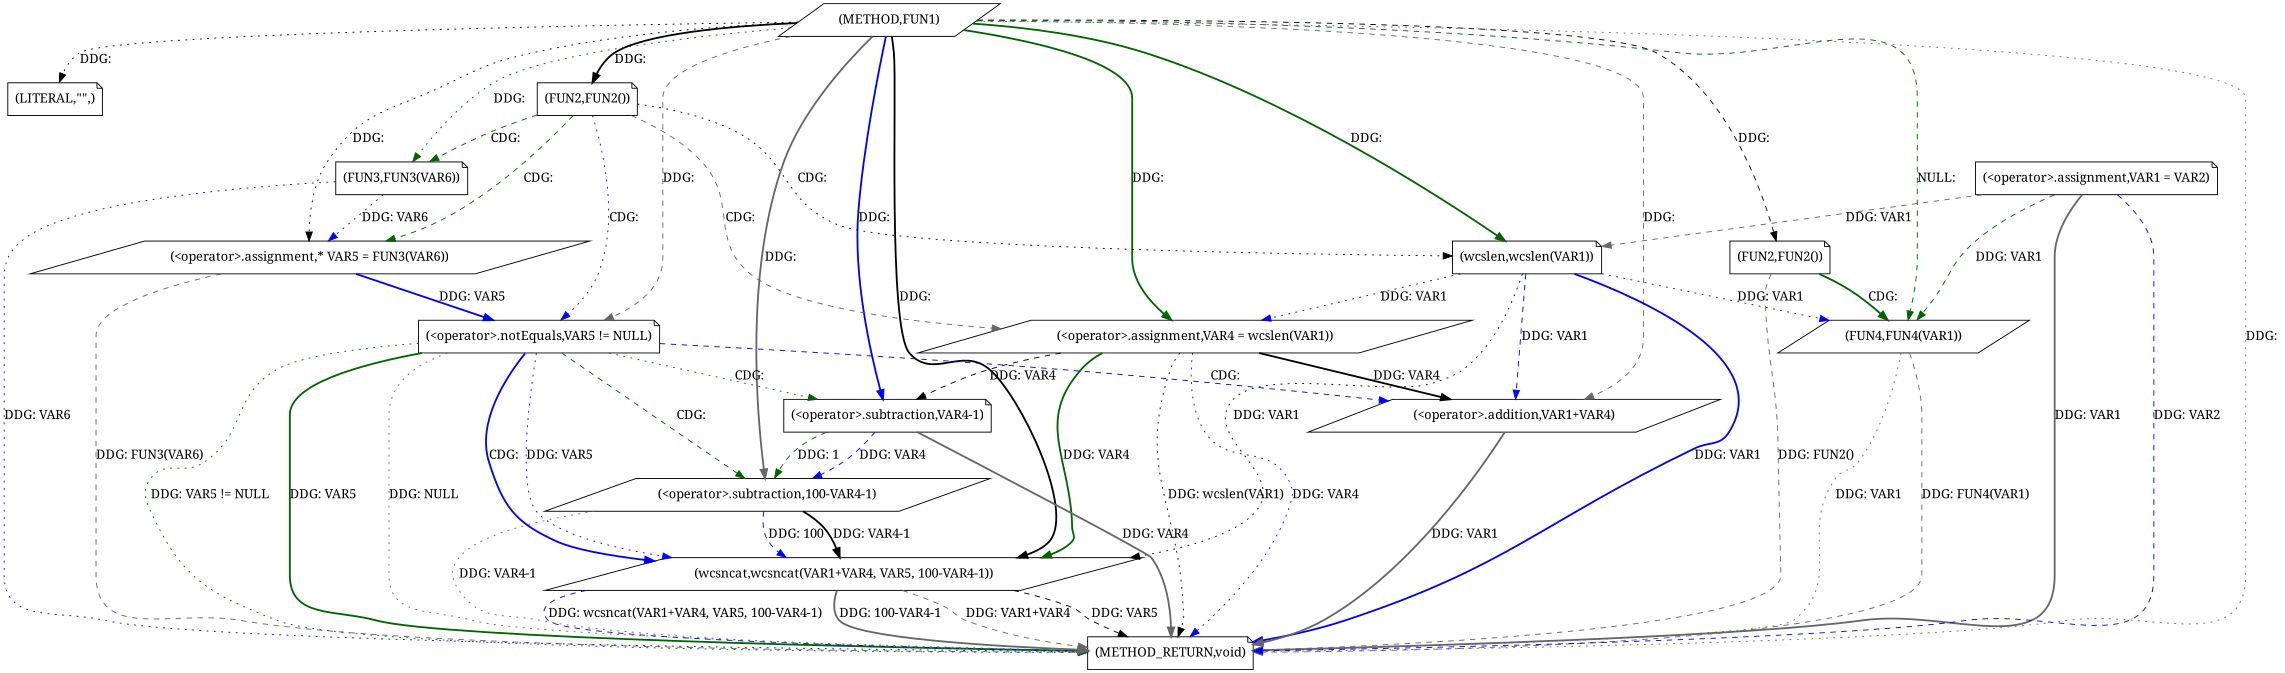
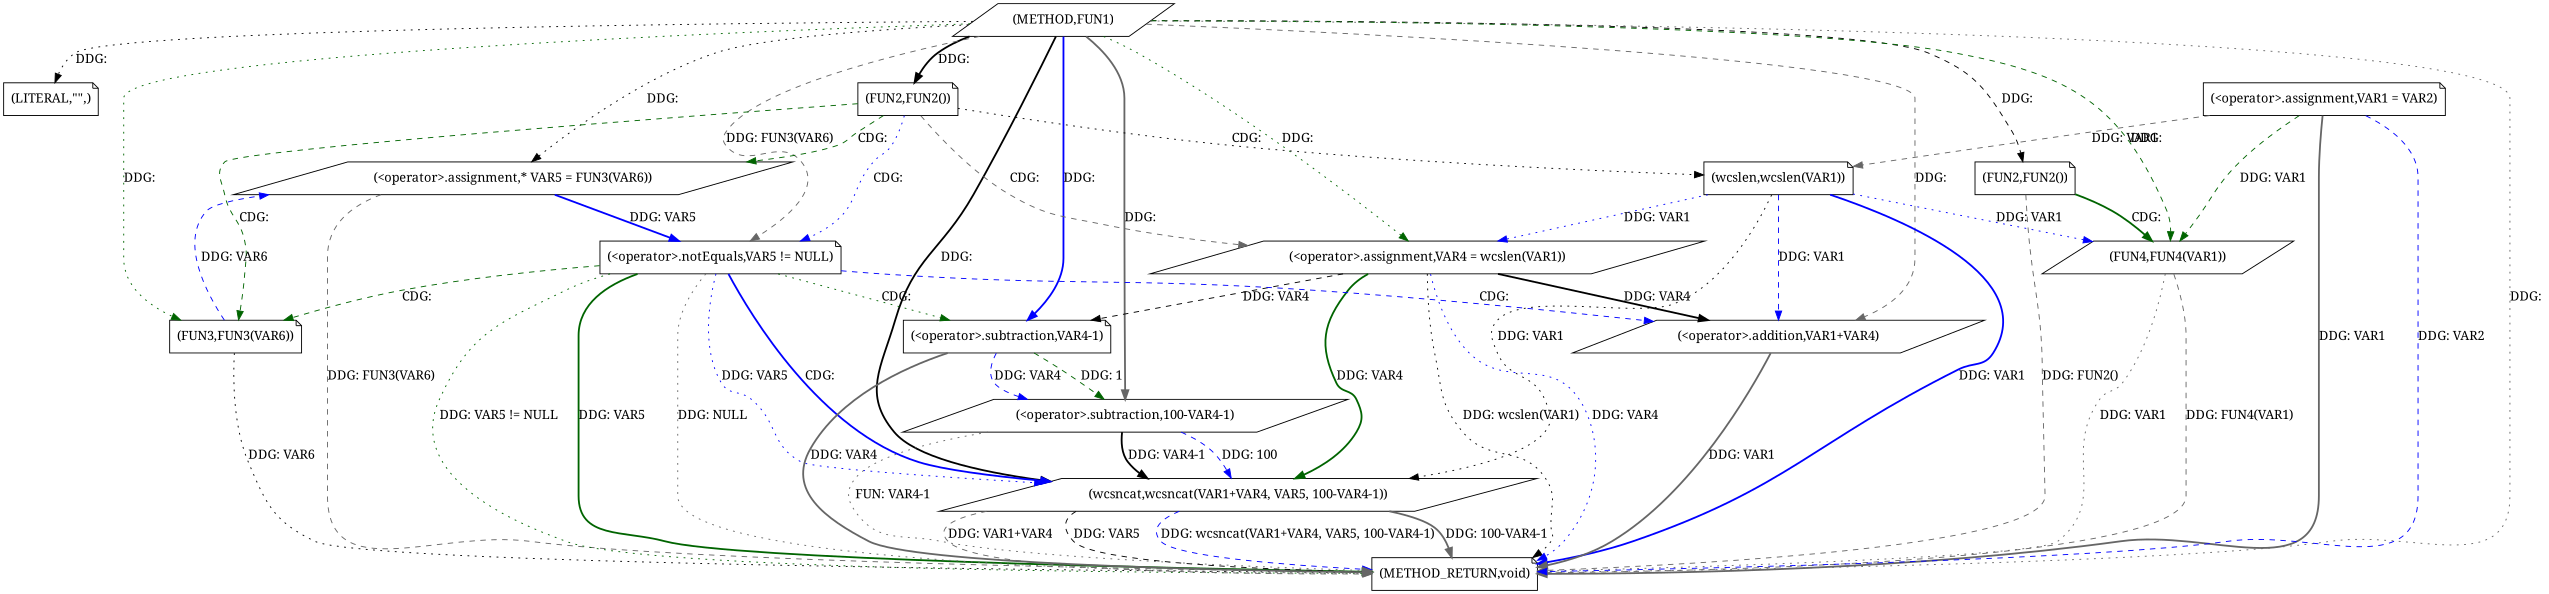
edge "(METHOD,FUN1)" -> "(wcslen,wcslen(VAR1))": removed, label "DDG:"
edge "(METHOD,FUN1)" -> "(<operator>.assignment,VAR4 = wcslen(VAR1))": style bold -> dotted
edge "(METHOD,FUN1)" -> "(<operator>.notEquals,VAR5 != NULL)": label "DDG: " -> "DDG: FUN3(VAR6)"
edge "(METHOD,FUN1)" -> "(FUN4,FUN4(VAR1))": label "NULL: " -> "DDG: "
edge "(FUN3,FUN3(VAR6))" -> "(<operator>.assignment,* VAR5 = FUN3(VAR6))": style dotted -> dashed
edge "(<operator>.notEquals,VAR5 != NULL)" -> "(<operator>.subtraction,100-VAR4-1)": now "(<operator>.notEquals,VAR5 != NULL)" -> "(FUN3,FUN3(VAR6))"
edge "(<operator>.subtraction,100-VAR4-1)" -> "(METHOD_RETURN,void)": label "DDG: VAR4-1" -> "FUN: VAR4-1"
edge "(FUN3,FUN3(VAR6))" -> "(METHOD_RETURN,void)": color blue -> black
